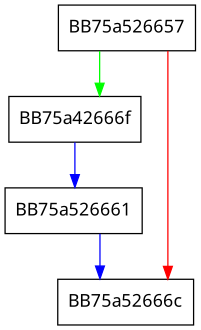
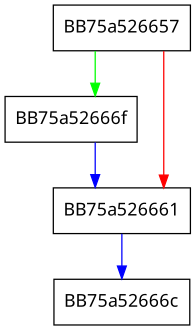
node "BB75a42666f": label "BB75a42666f" -> "BB75a52666f"
edge "BB75a526657" -> "BB75a52666c": now "BB75a526657" -> "BB75a526661"
